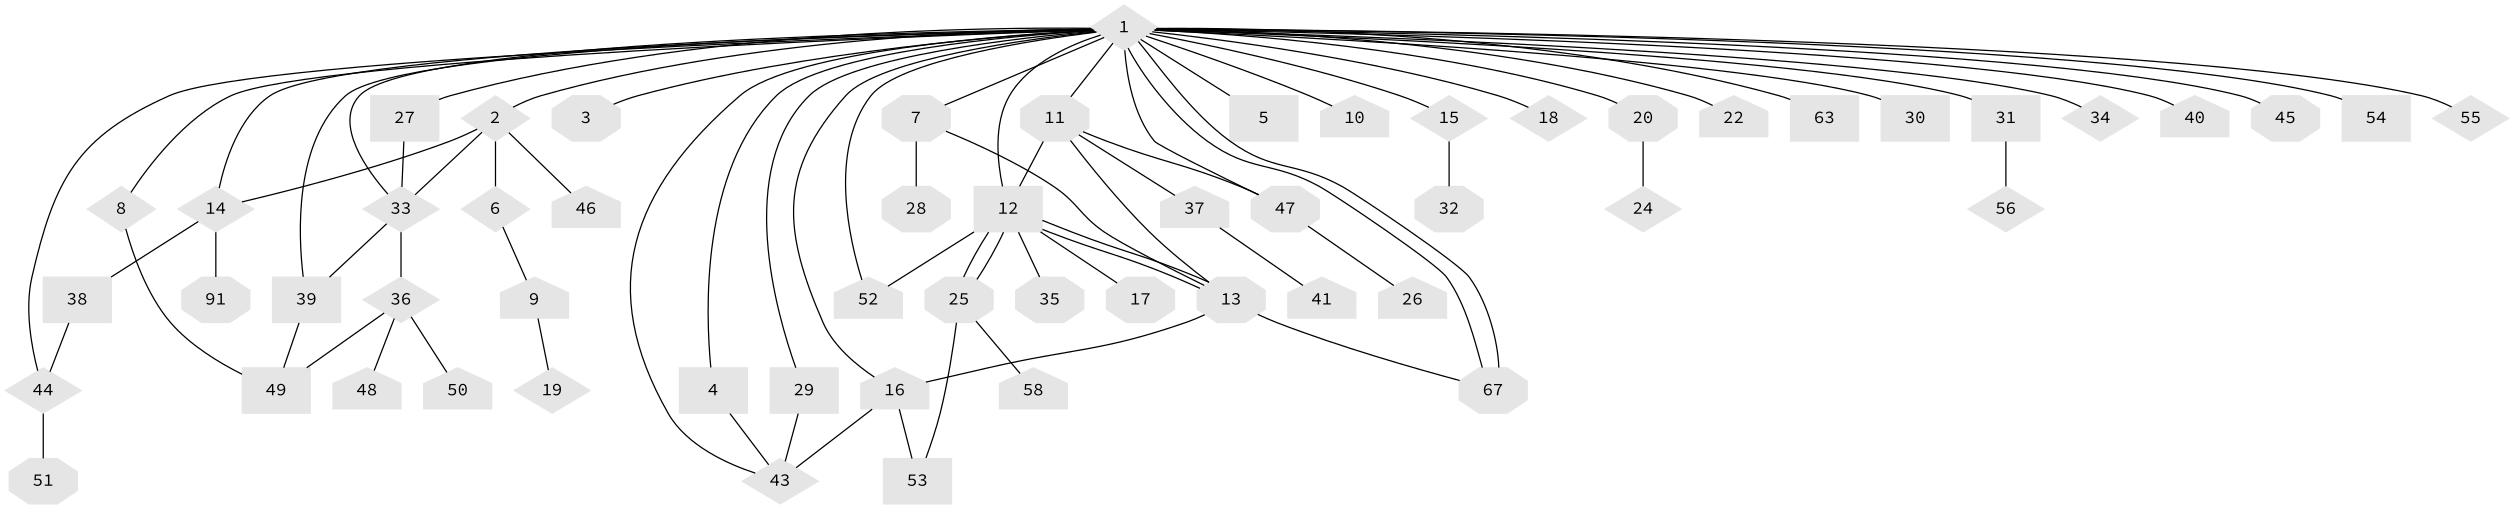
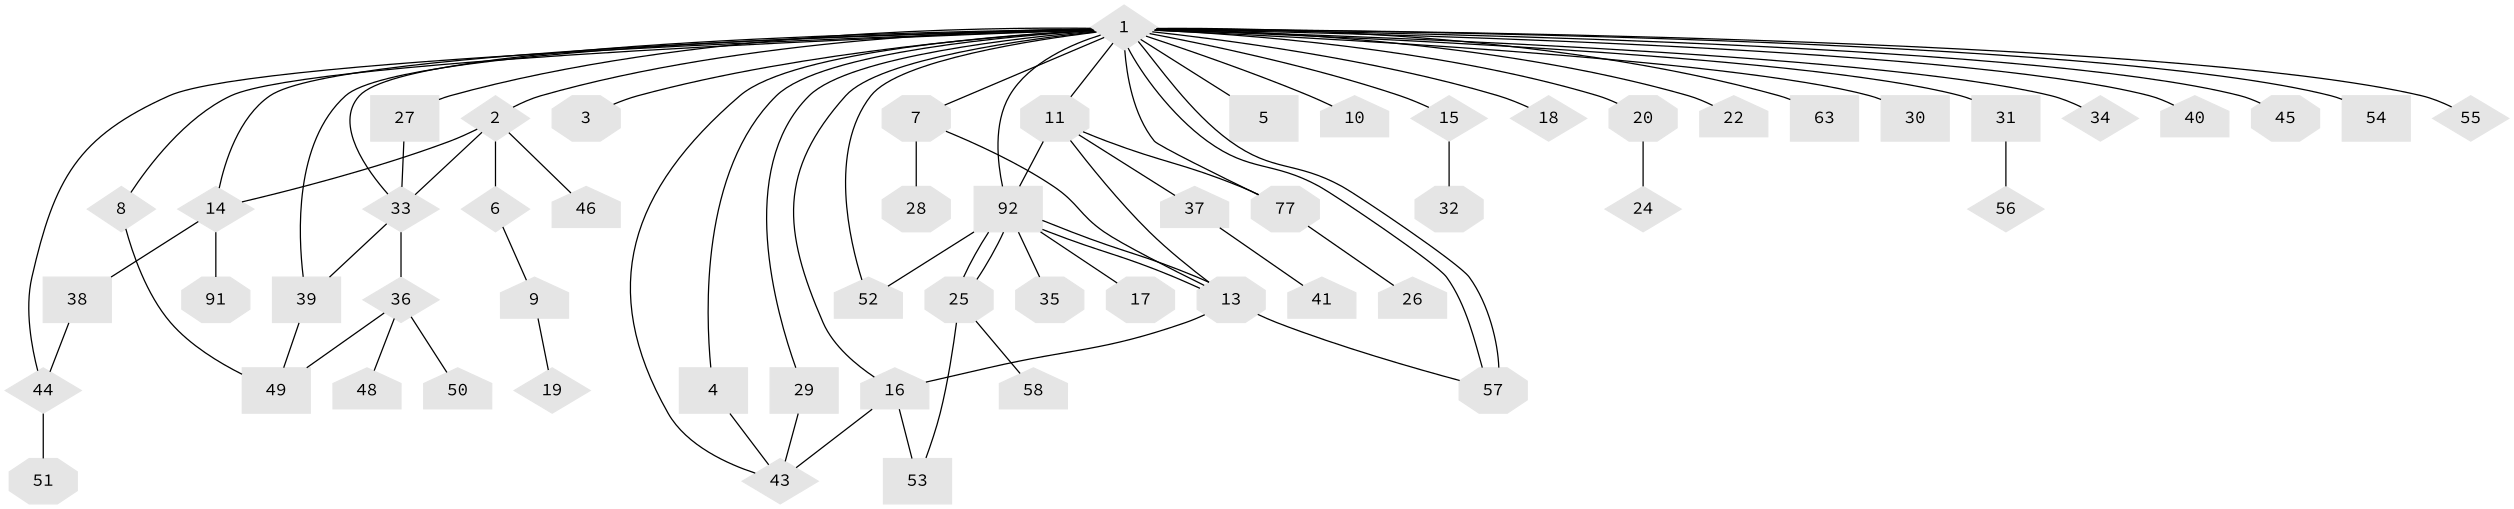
node "12": label "12" -> "92"
node "47": label "47" -> "77"
node "67": label "67" -> "57"
